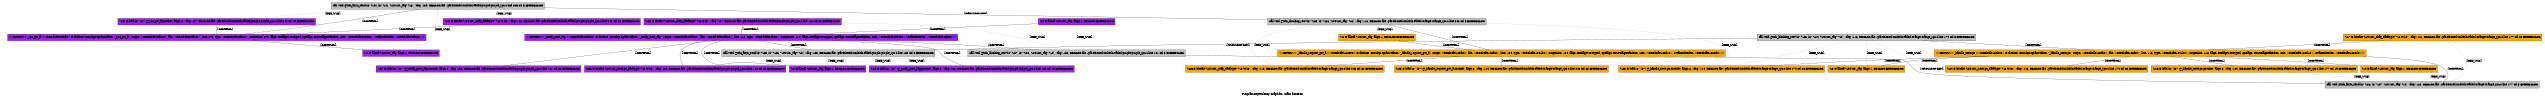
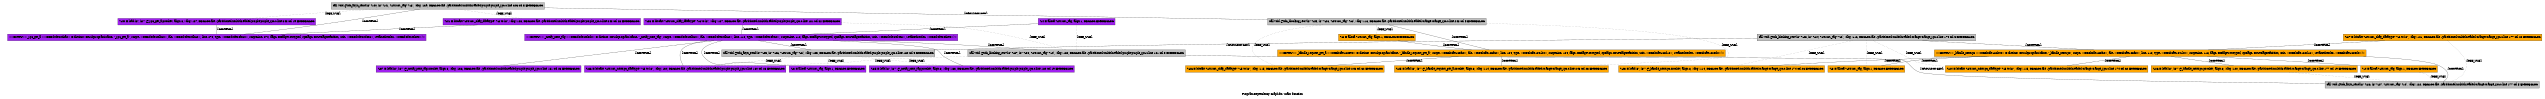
node "%6 = alloca %struct._tag, align 1, DBGLOC ENDDBGLOC": removed
